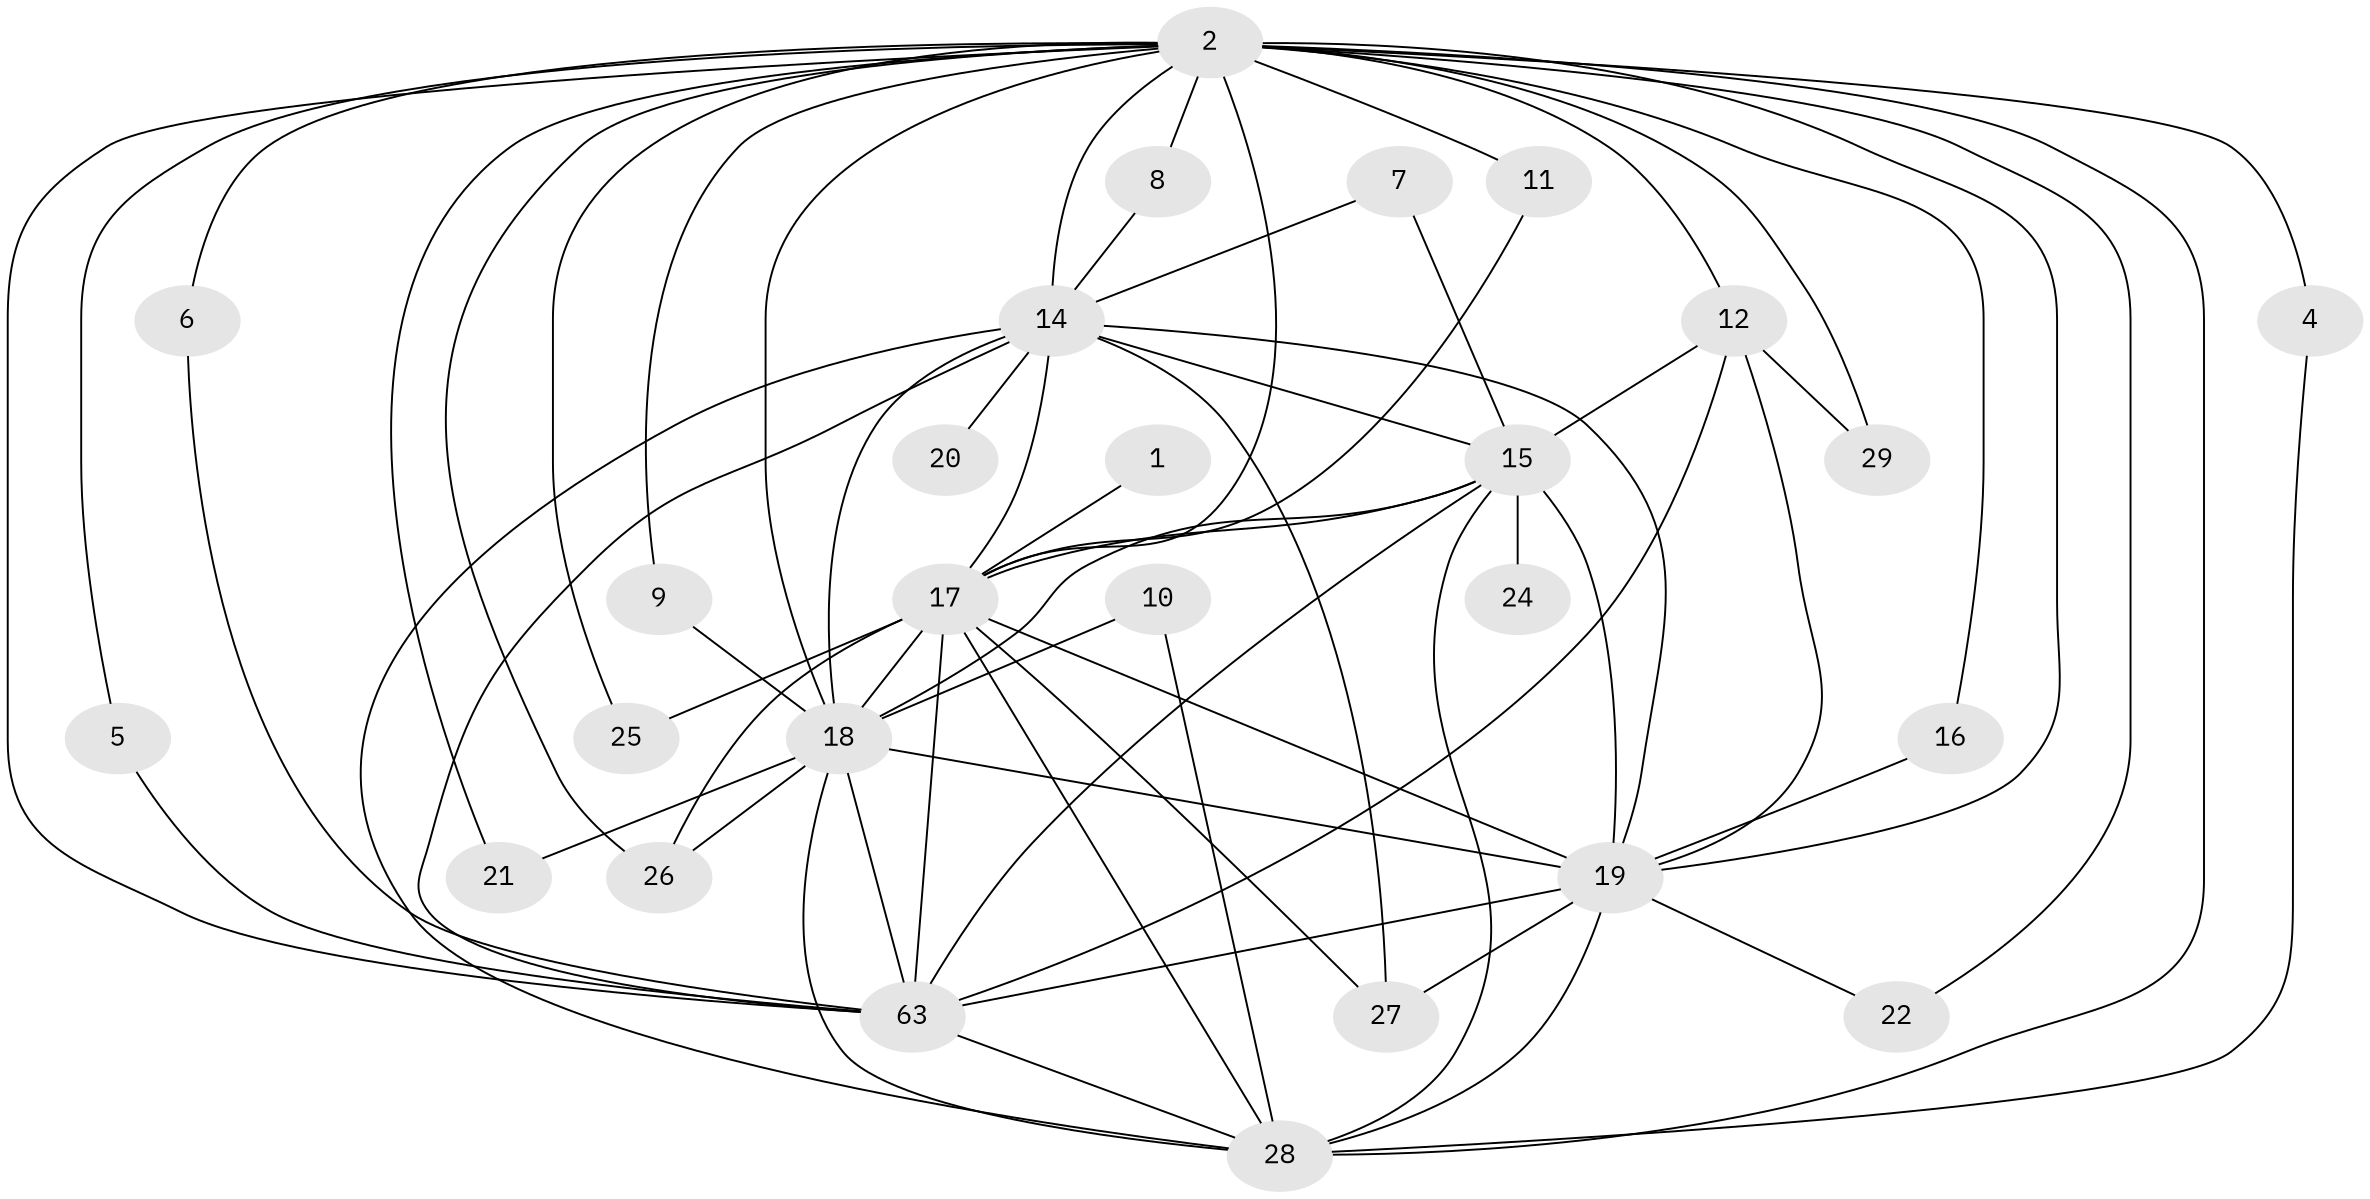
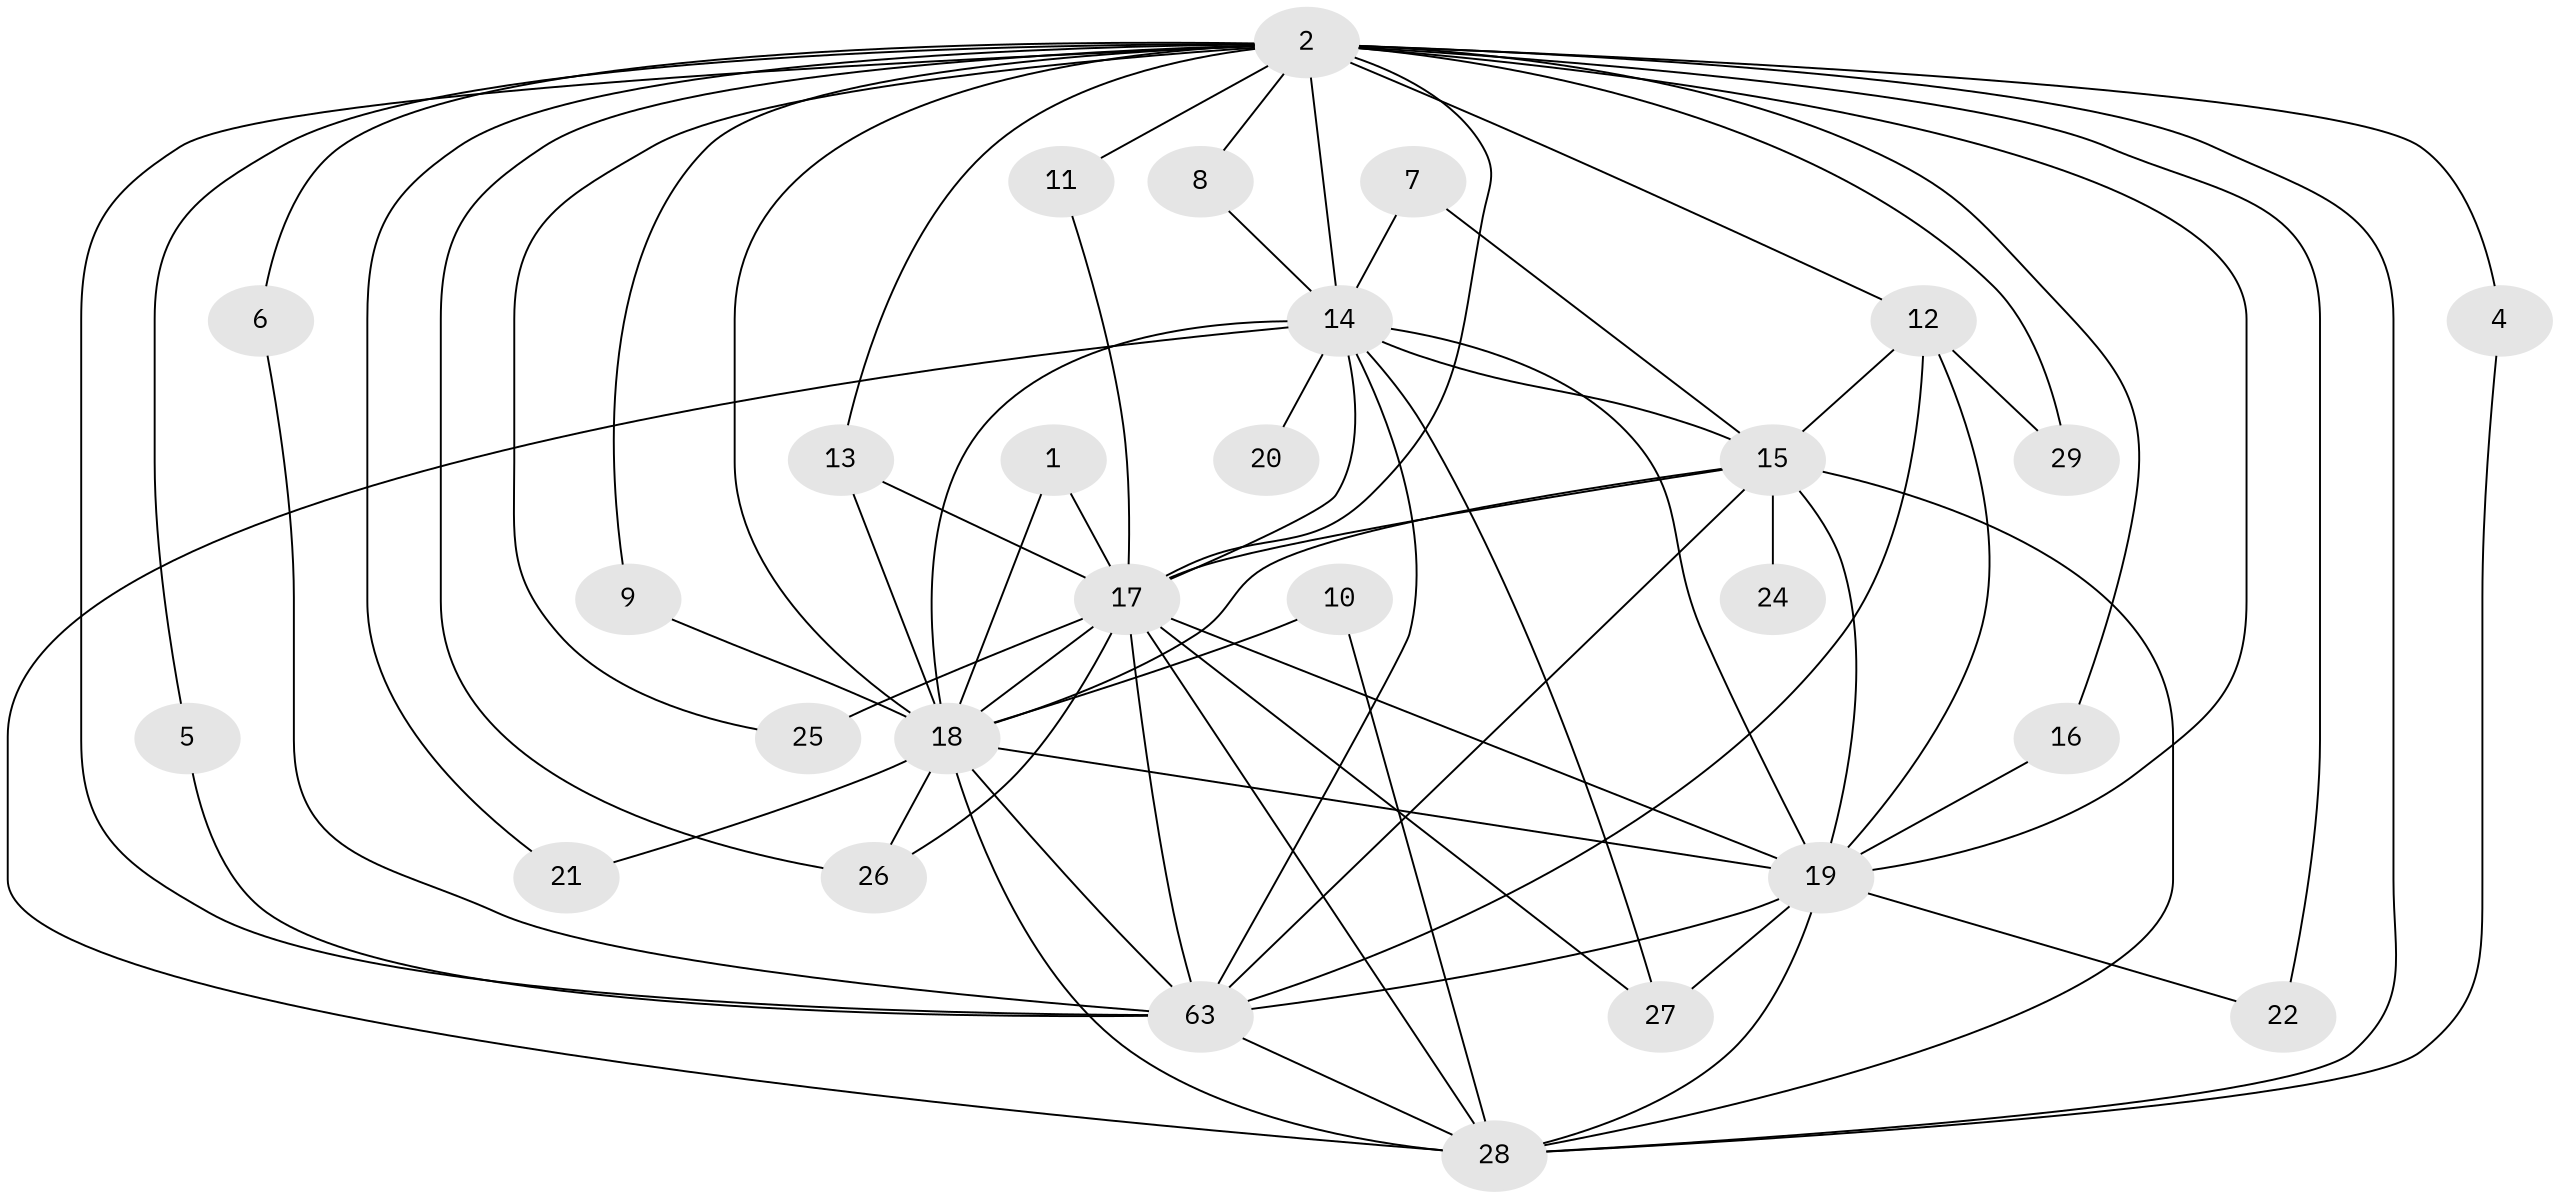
node "13": added
edge "1" -- "18": added
